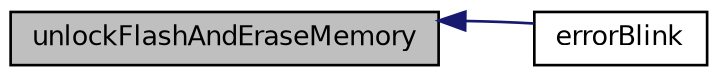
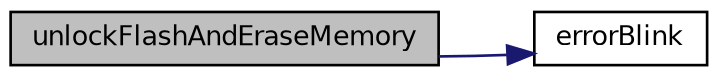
edge "errorBlink" -> "unlockFlashAndEraseMemory": reversed
